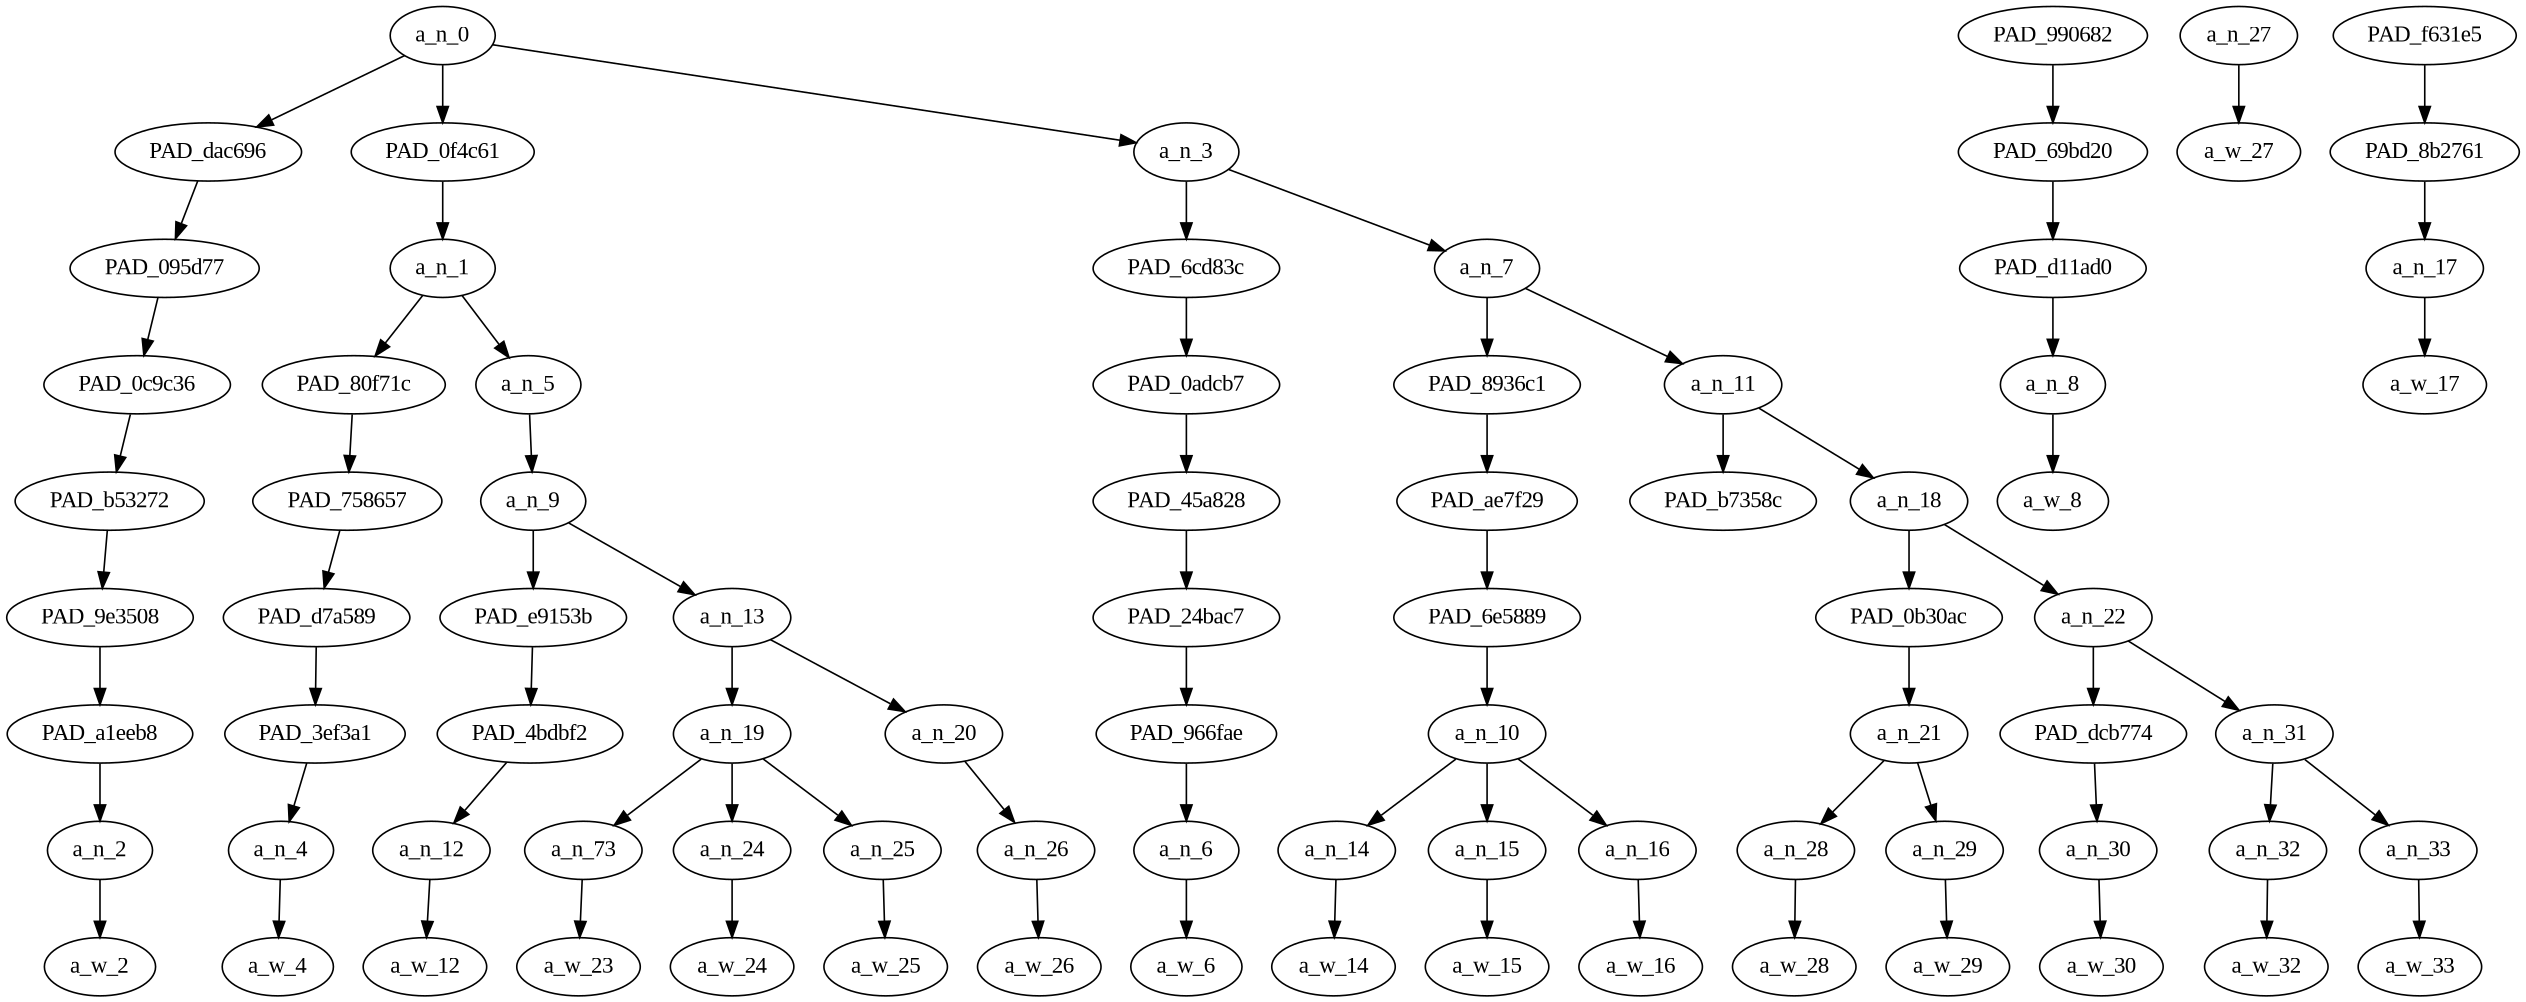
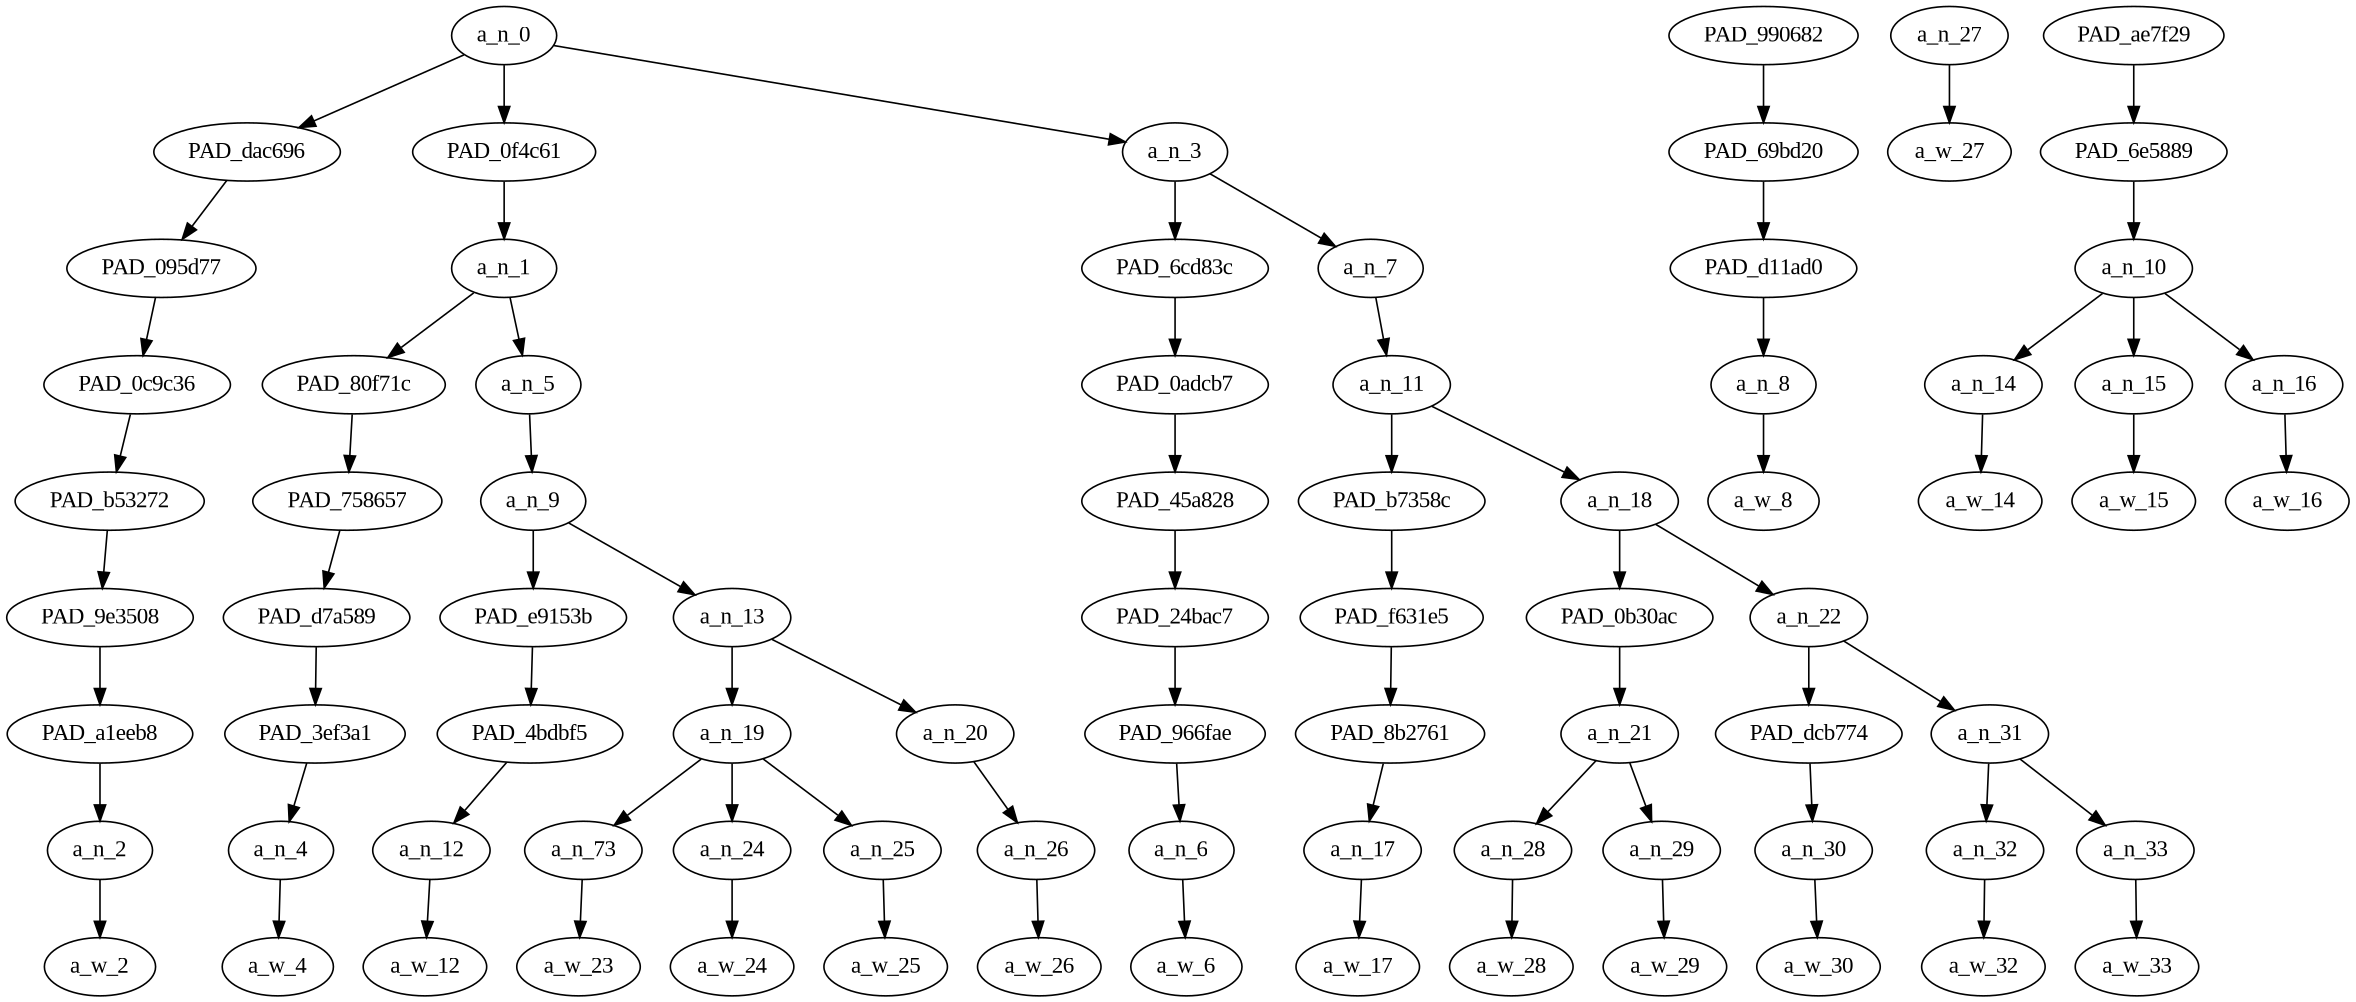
node "PAD_8936c1": removed
edge "PAD_b7358c" -> "PAD_f631e5": added
node "PAD_4bdbf2": label "PAD_4bdbf2" -> "PAD_4bdbf5"
